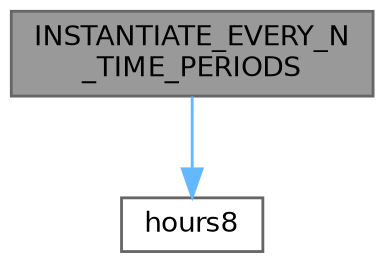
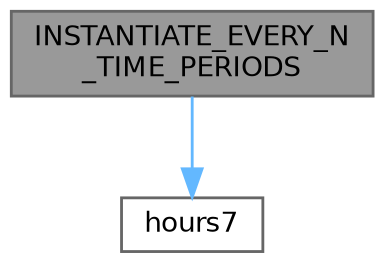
node "hours8": label "hours8" -> "hours7"
